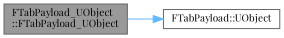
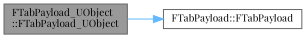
node "FTabPayload::UObject": label "FTabPayload::UObject" -> "FTabPayload::FTabPayload"
